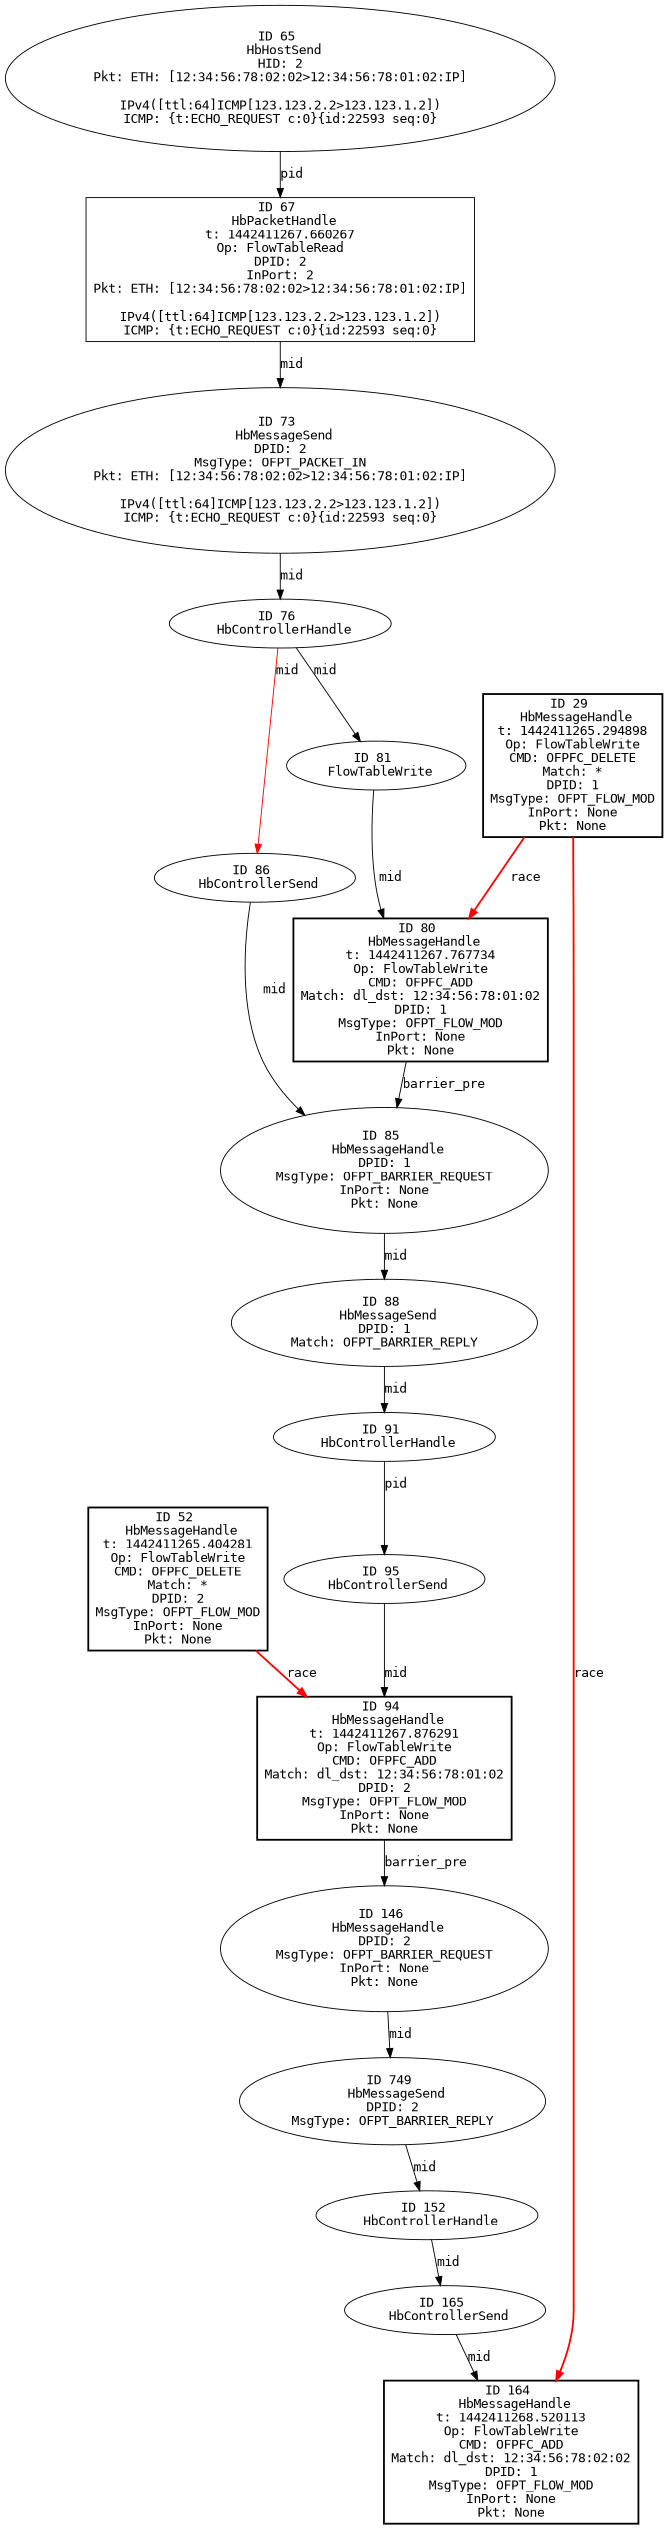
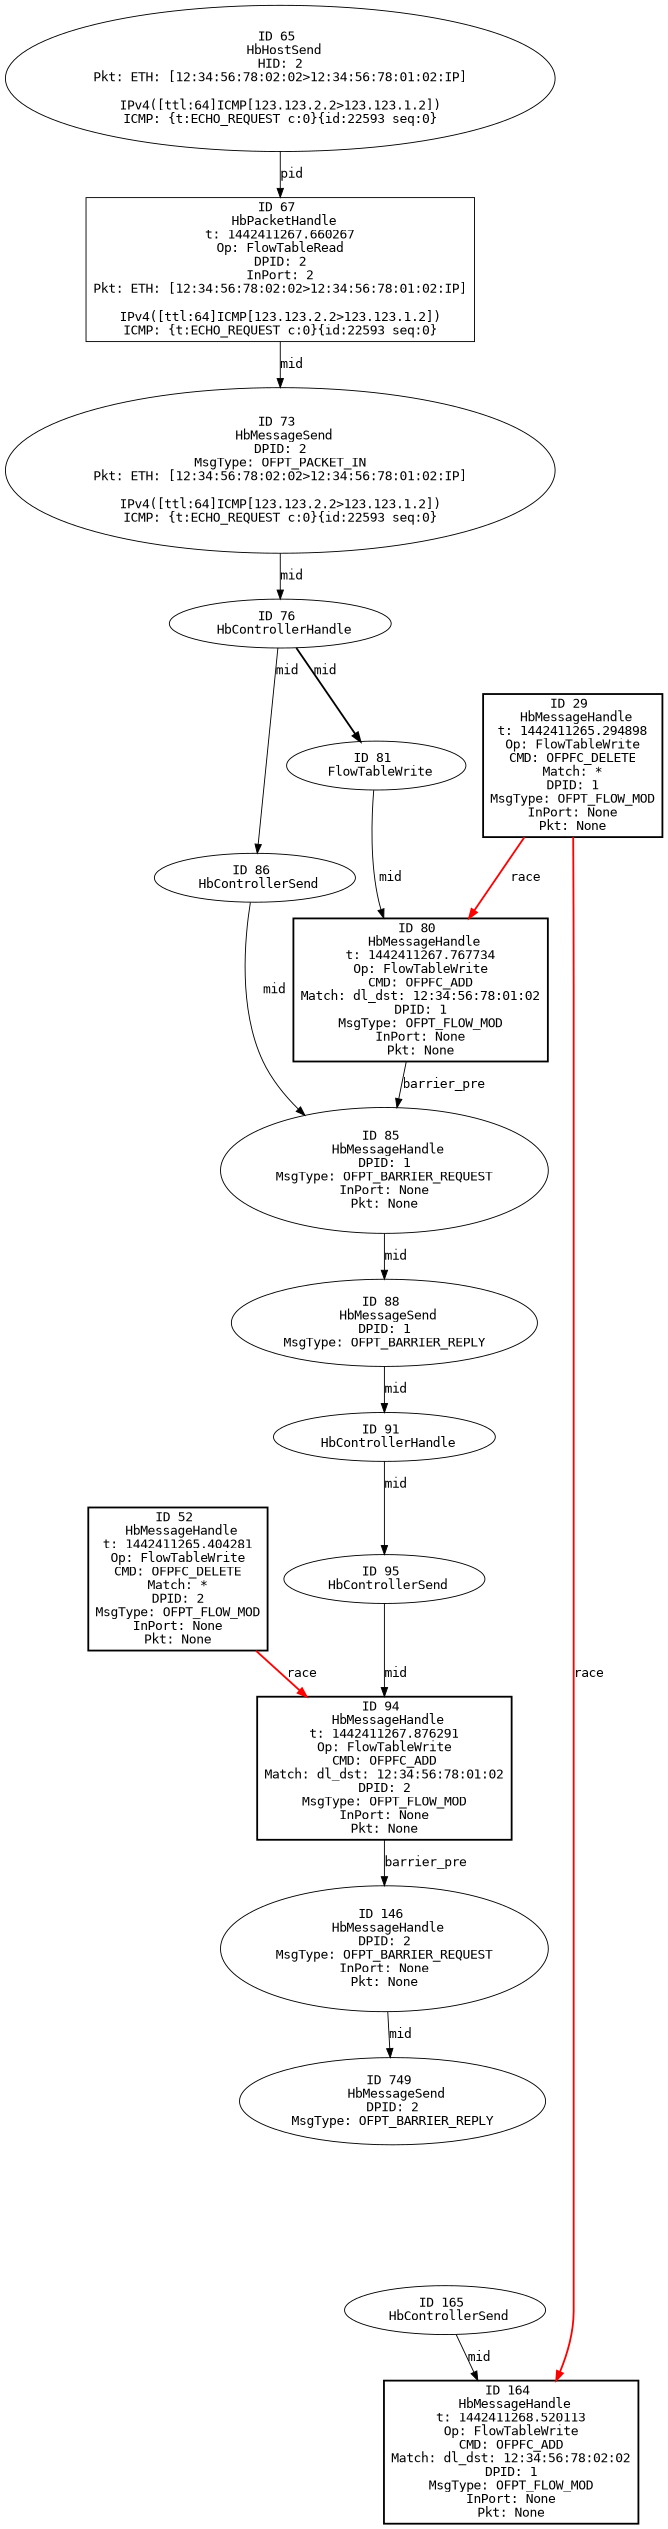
edge "ID 76 HbControllerHandle" -> "ID 81 FlowTableWrite": style solid -> bold
edge "ID 76 HbControllerHandle" -> "ID 86 HbControllerSend": color red -> black
node "ID 88 HbMessageSend DPID: 1 Match: OFPT_BARRIER_REPLY": label "ID 88 HbMessageSend DPID: 1 Match: OFPT_BARRIER_REPLY" -> "ID 88 HbMessageSend DPID: 1 MsgType: OFPT_BARRIER_REPLY"
edge "ID 91 HbControllerHandle" -> "ID 95 HbControllerSend": label "pid" -> "mid"
node "ID 152 HbControllerHandle": removed
